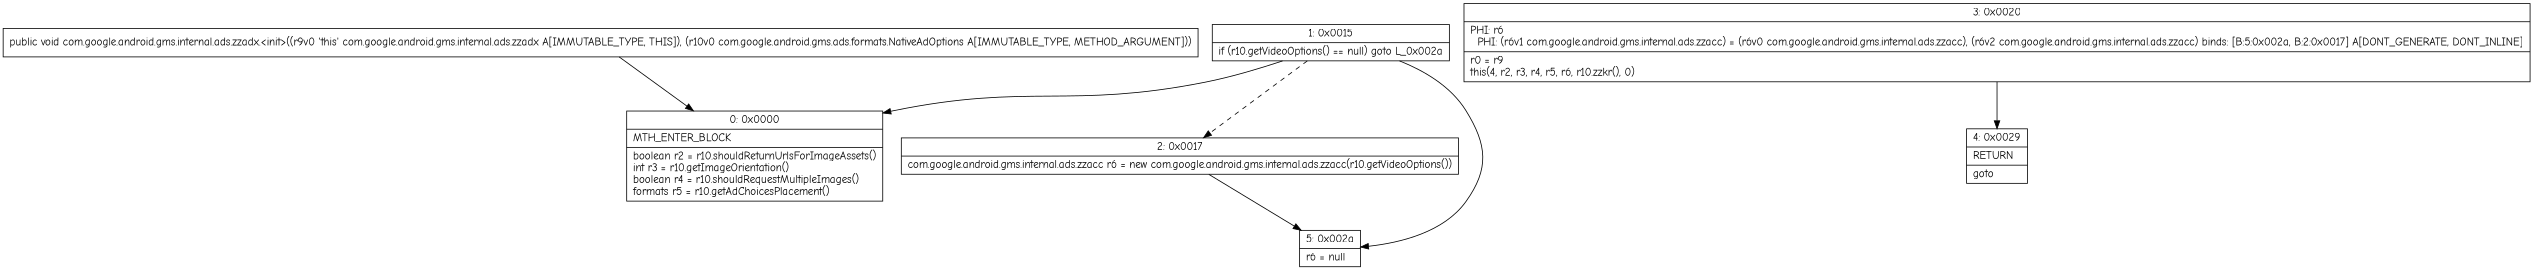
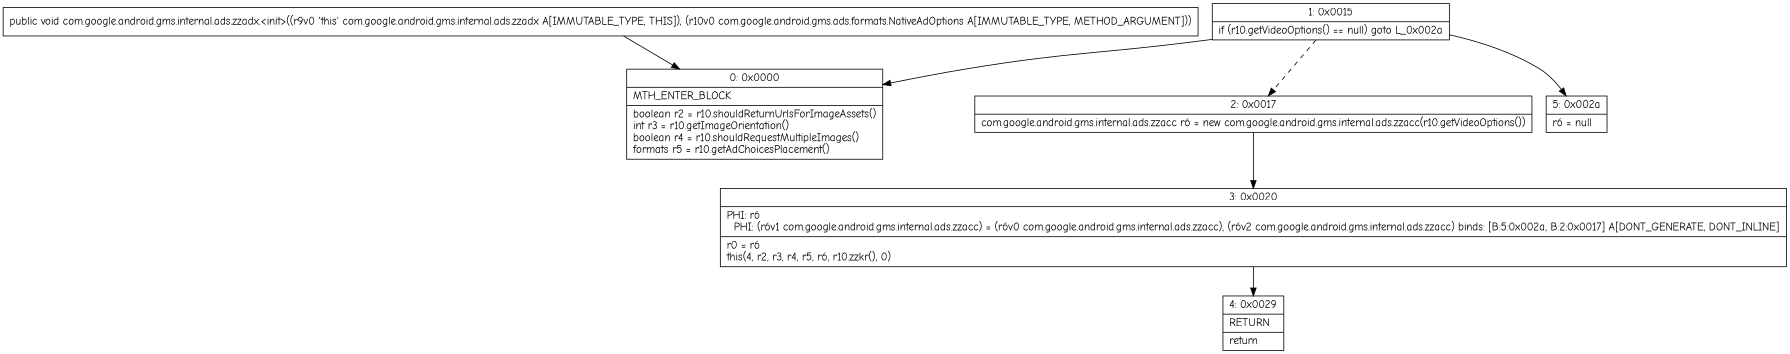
node "3: 0x0020": text "r0 = r9" -> "r0 = r6"
node "4: 0x0029": text "goto" -> "return"
edge "2: 0x0017" -> "5: 0x002a": now "2: 0x0017" -> "3: 0x0020"
